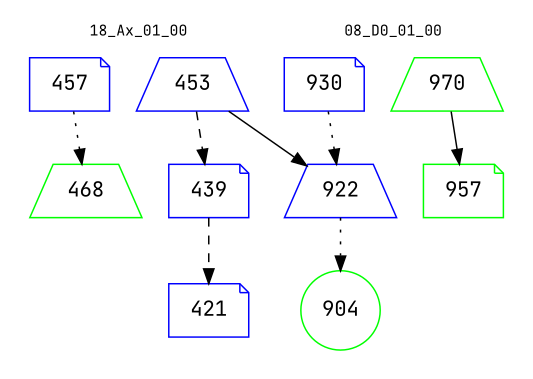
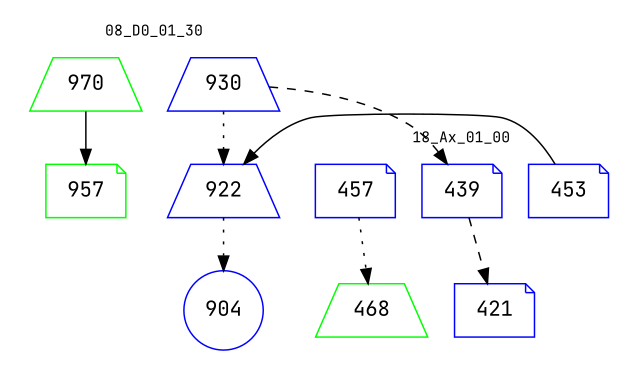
cluster "08_D0_01_00": label "08_D0_01_00" -> "08_D0_01_30"
node "453": shape trapezium -> note
node "930": shape note -> trapezium
edge "453" -> "439": now "930" -> "439"
node "904": color green -> blue
